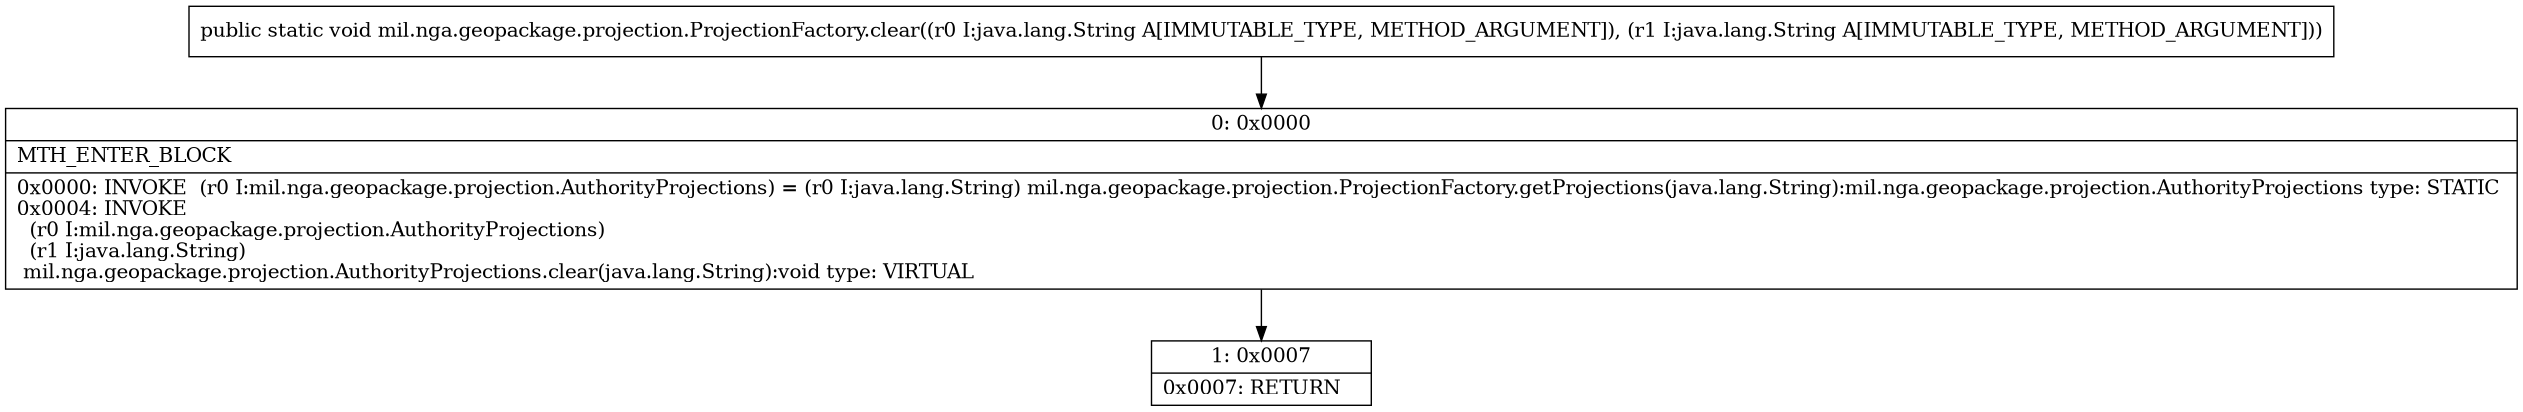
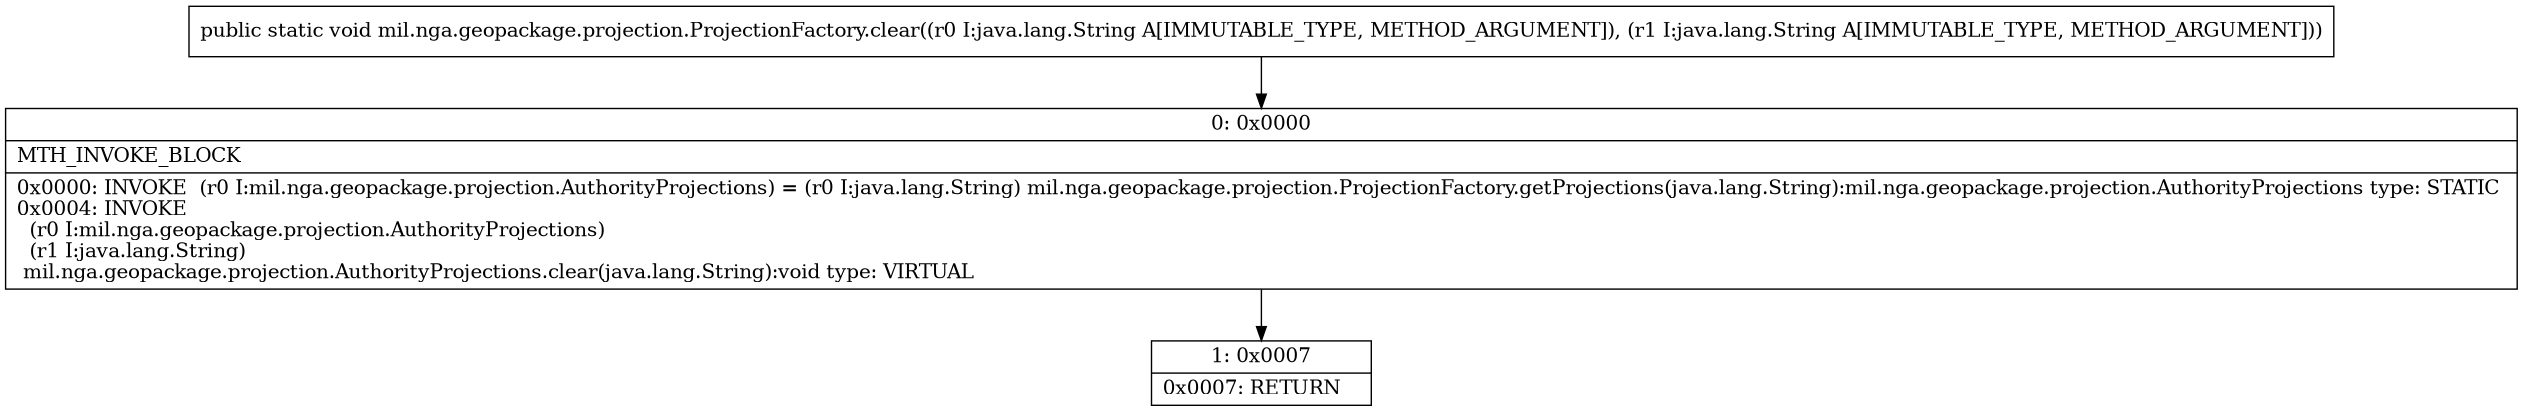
node "0: 0x0000": text "MTH_ENTER_BLOCK" -> "MTH_INVOKE_BLOCK"
